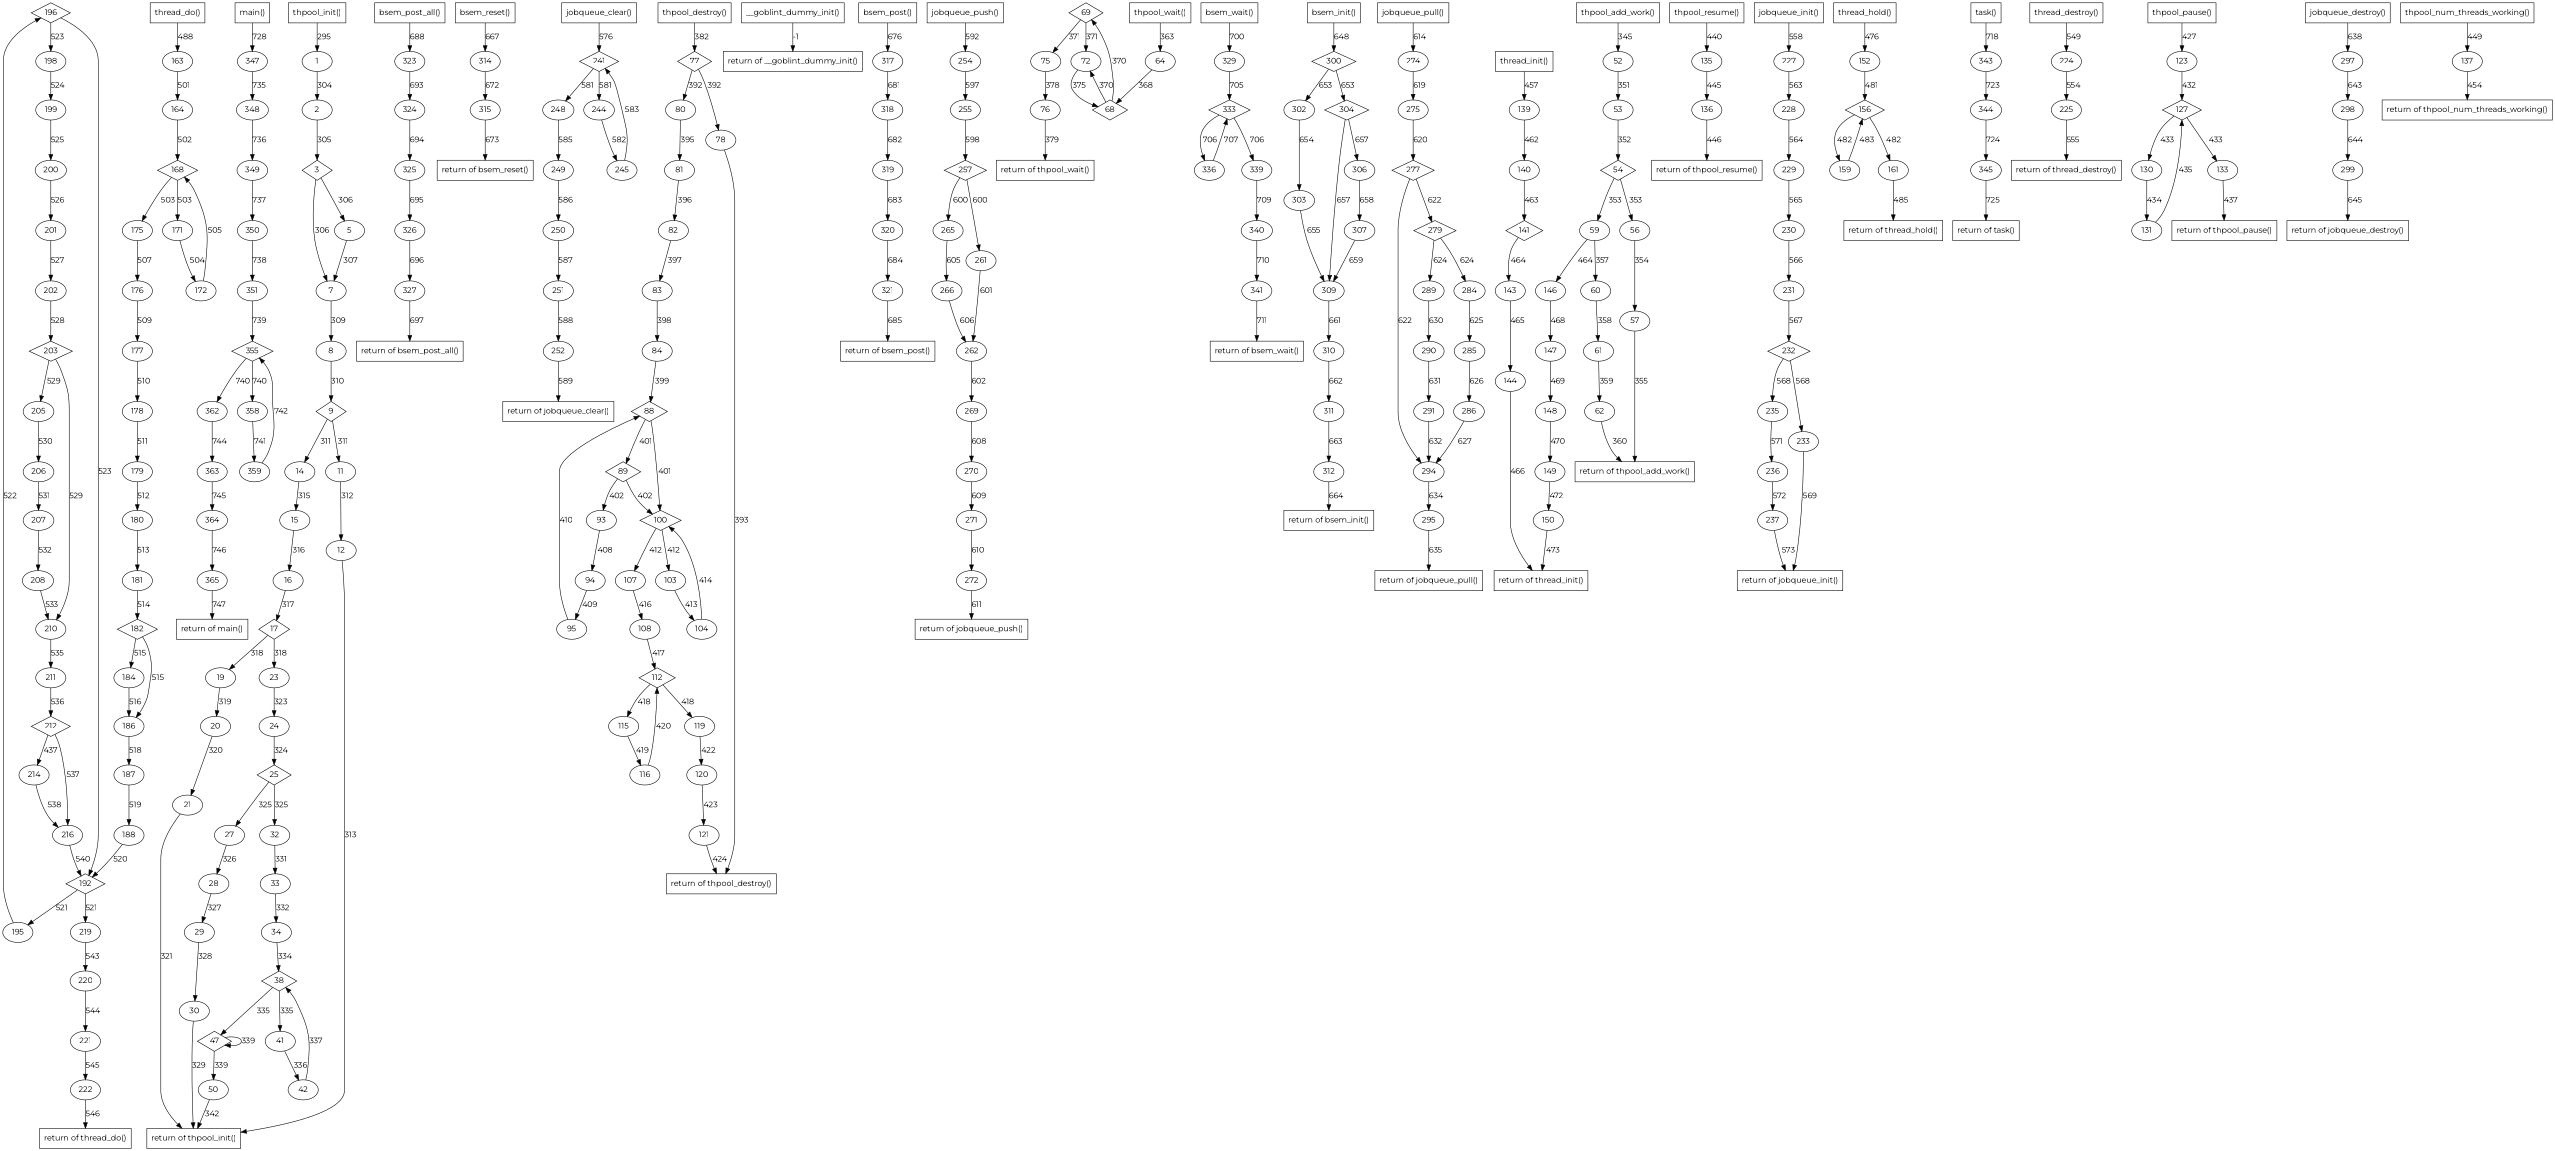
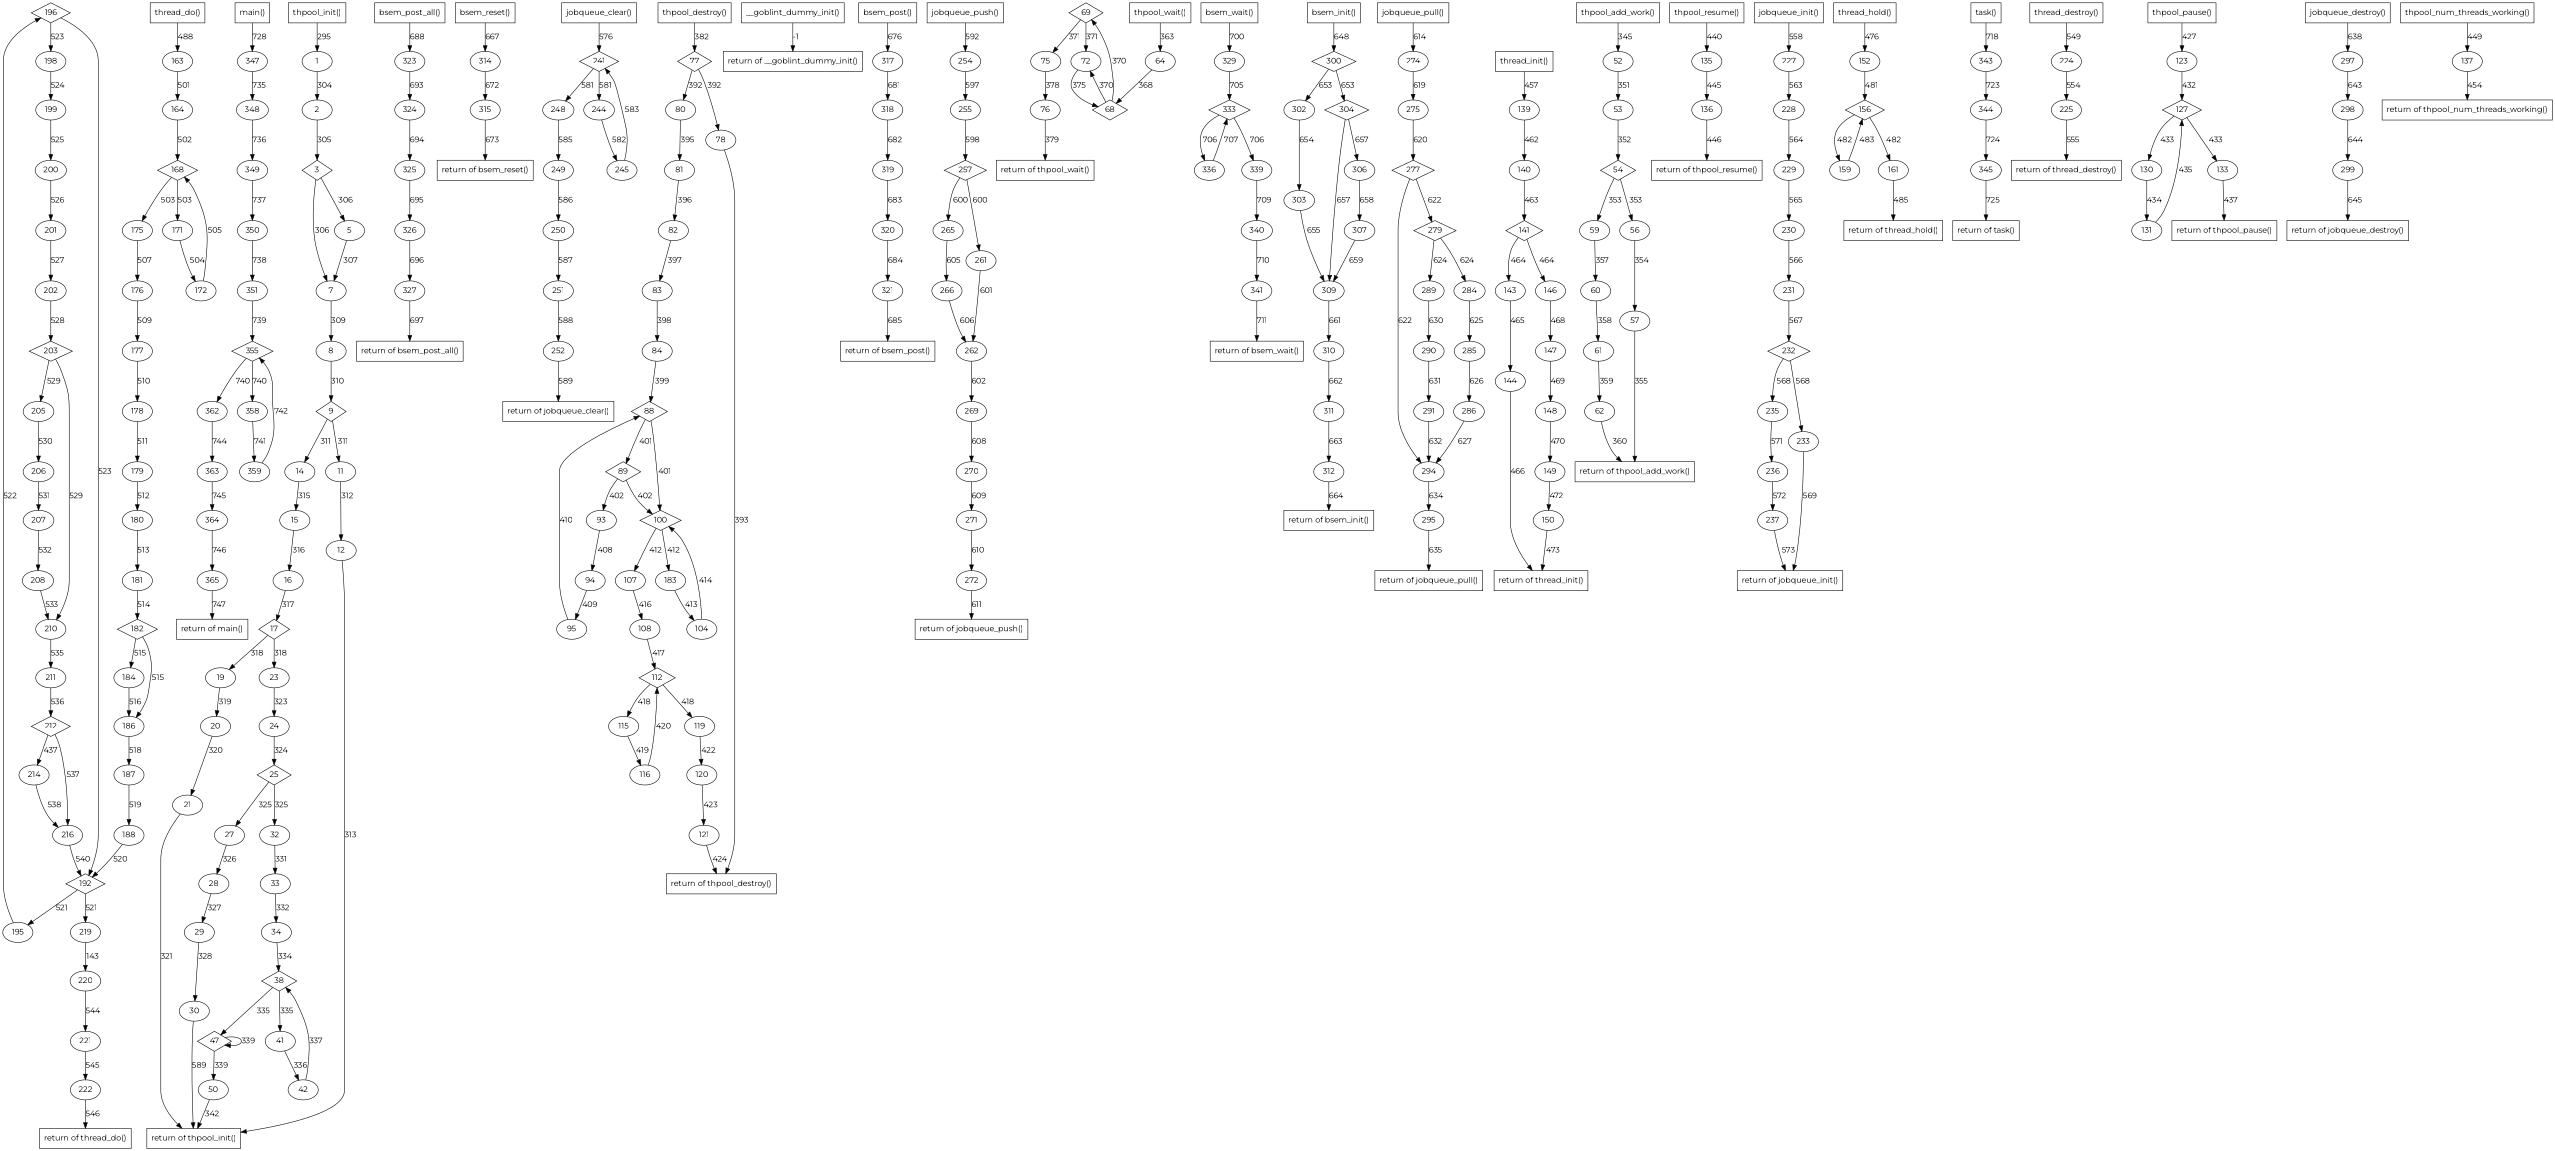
edge "59" -> "146": now "141" -> "146"
node "103": label "103" -> "183"
edge "219" -> "220": label "543" -> "143"
edge "30" -> "return of thpool_init()": label "329" -> "589"
